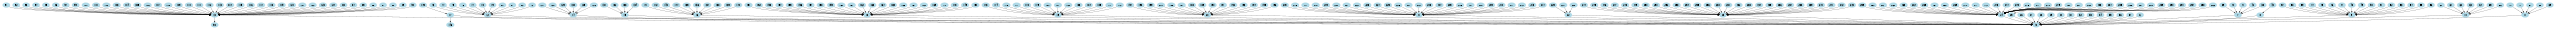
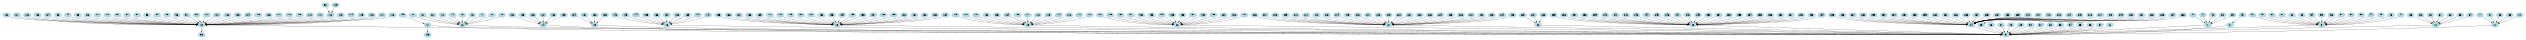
node "305": label "305" -> "105"
node "73": removed
edge "119" -> "13": now "119" -> "112"
edge "92" -> "13": now "92" -> "112"
